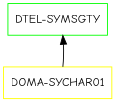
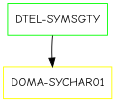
edge "DOMA-SYCHAR01" -> "DTEL-SYMSGTY": reversed
